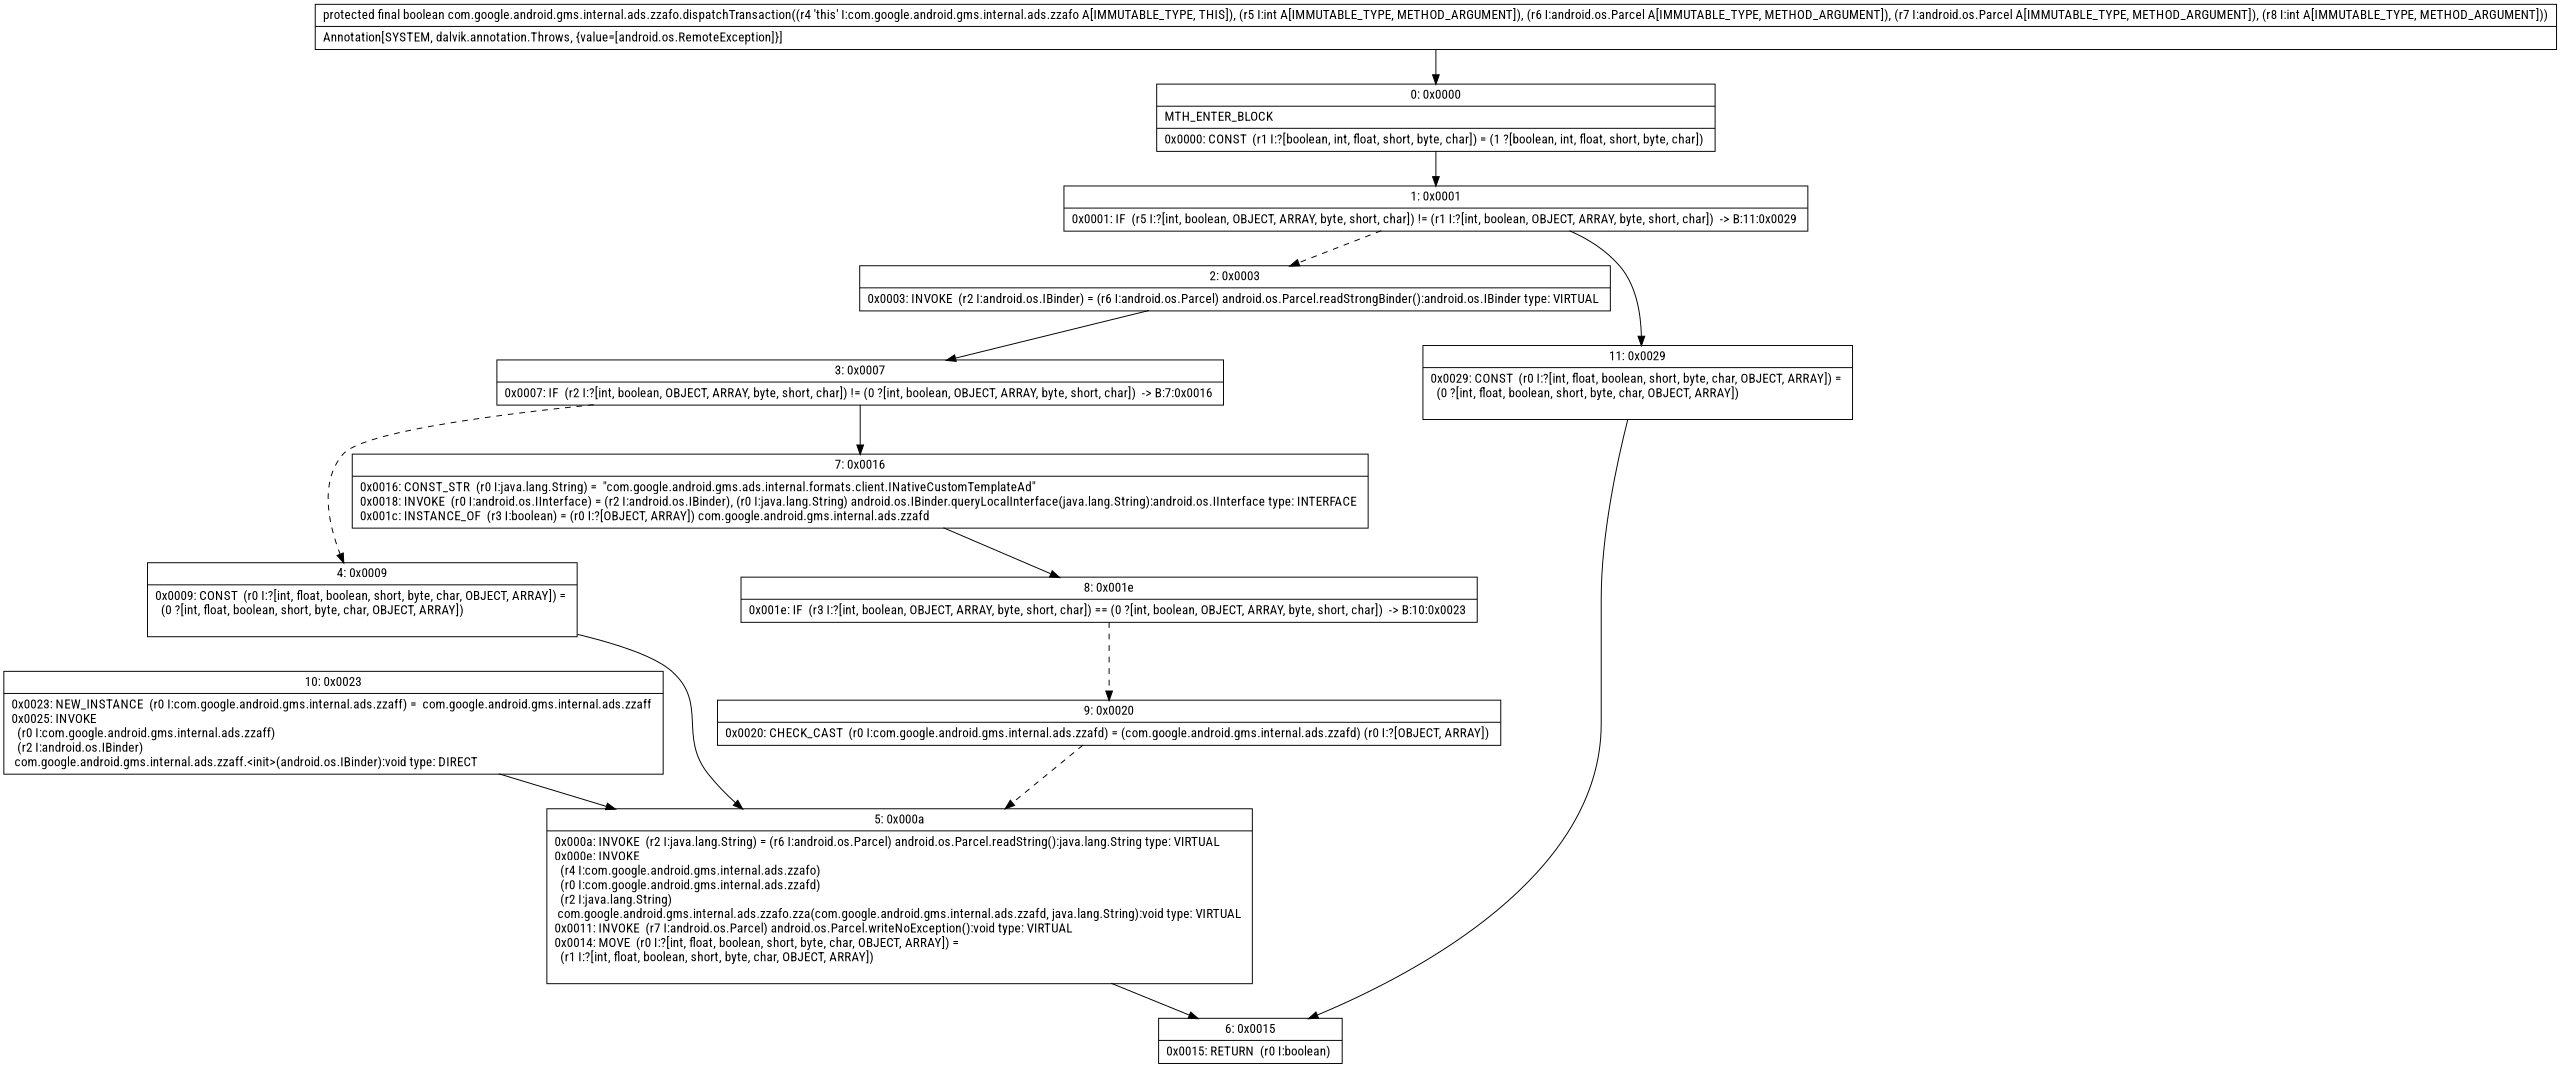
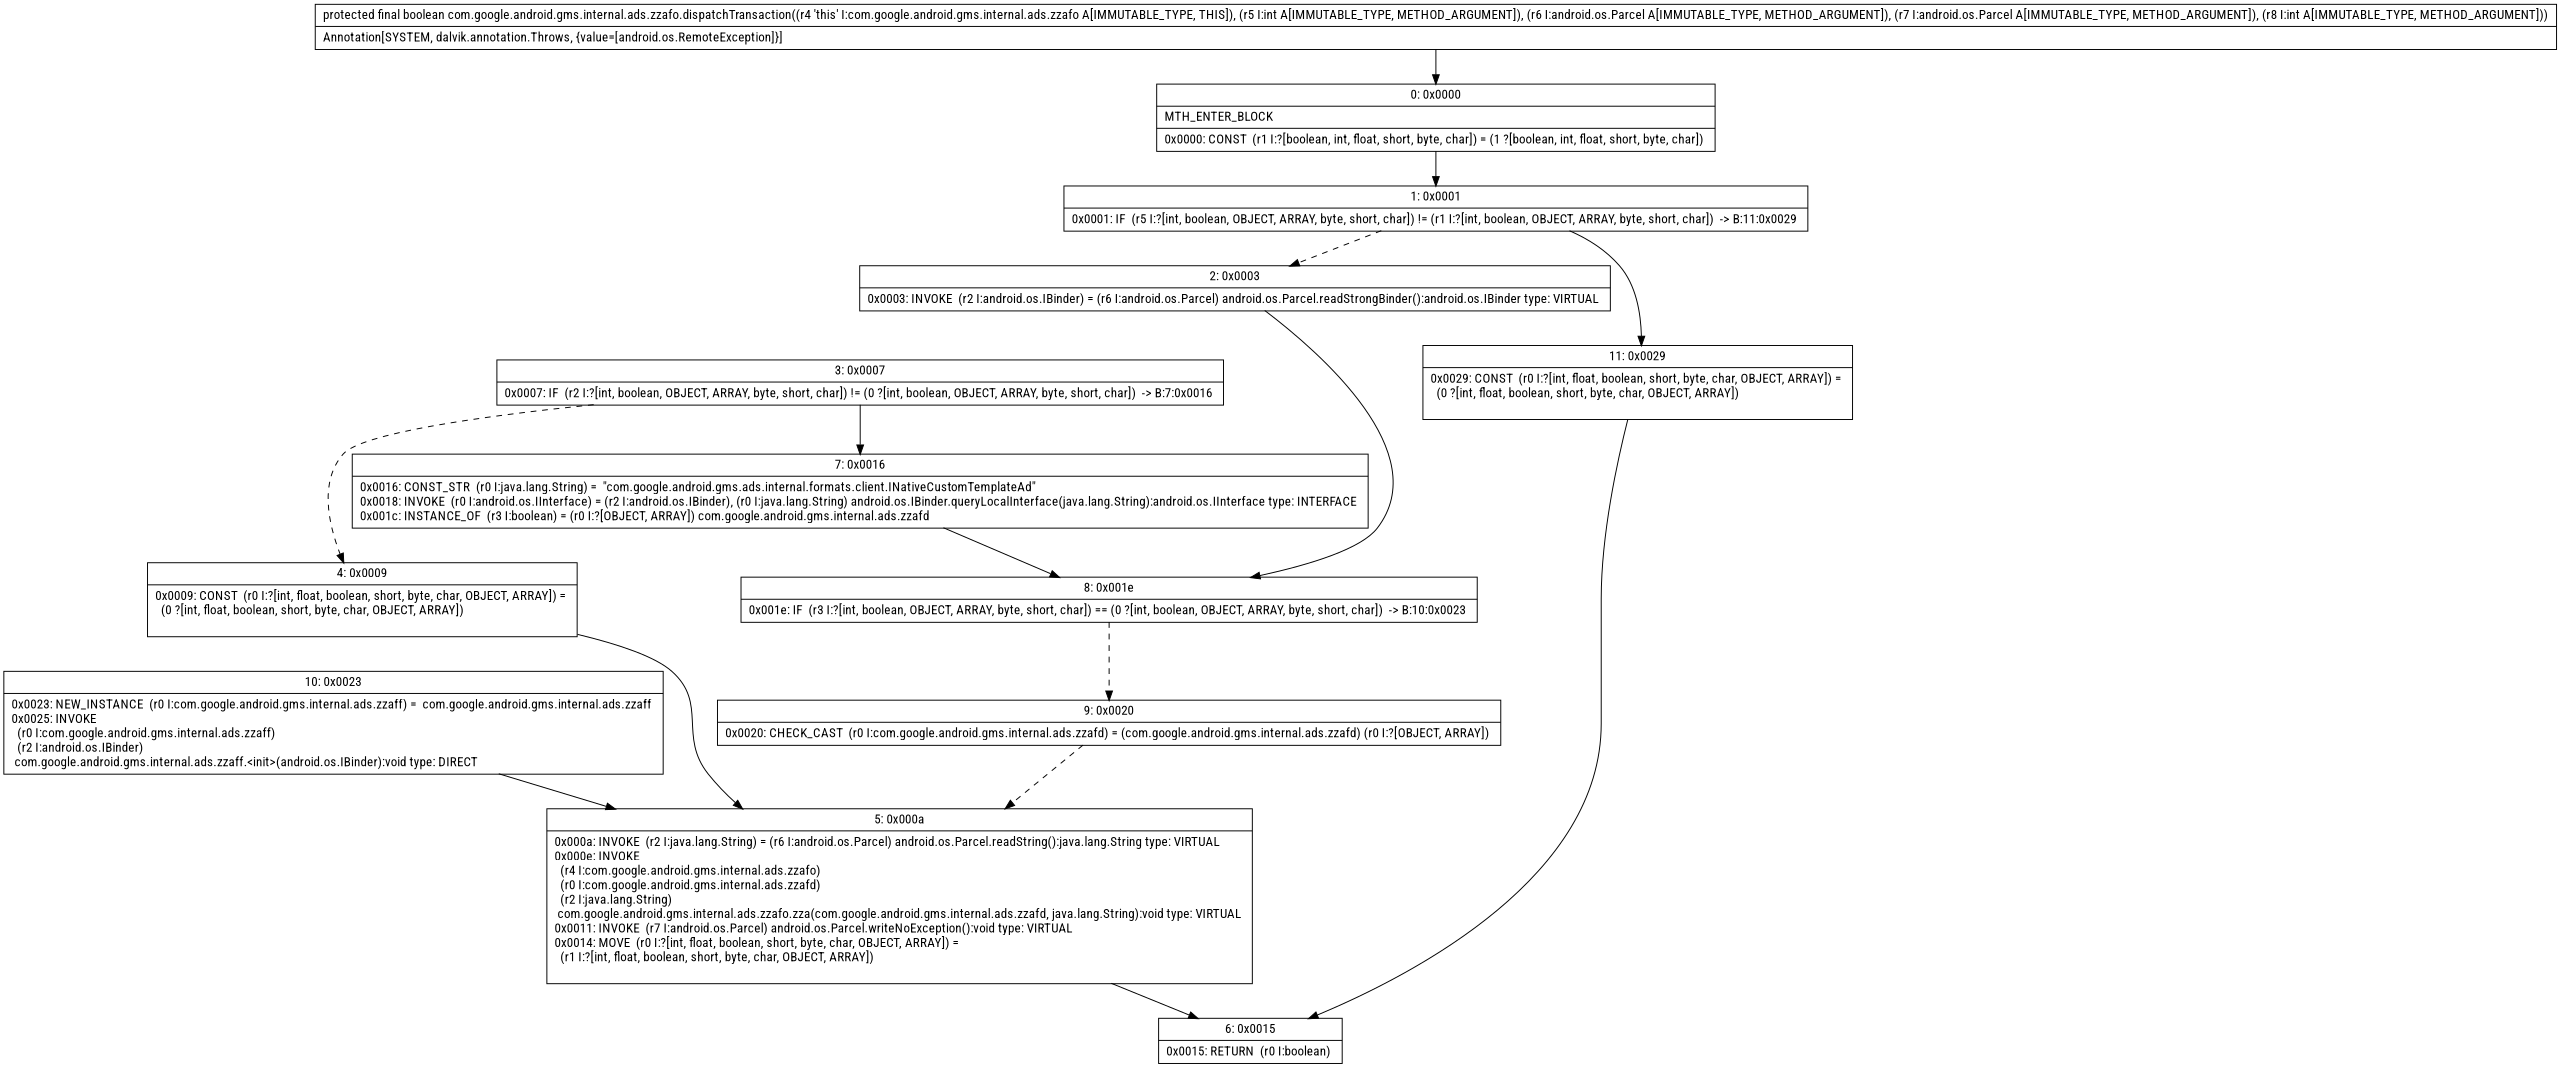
edge "2: 0x0003" -> "3: 0x0007": now "2: 0x0003" -> "8: 0x001e"
